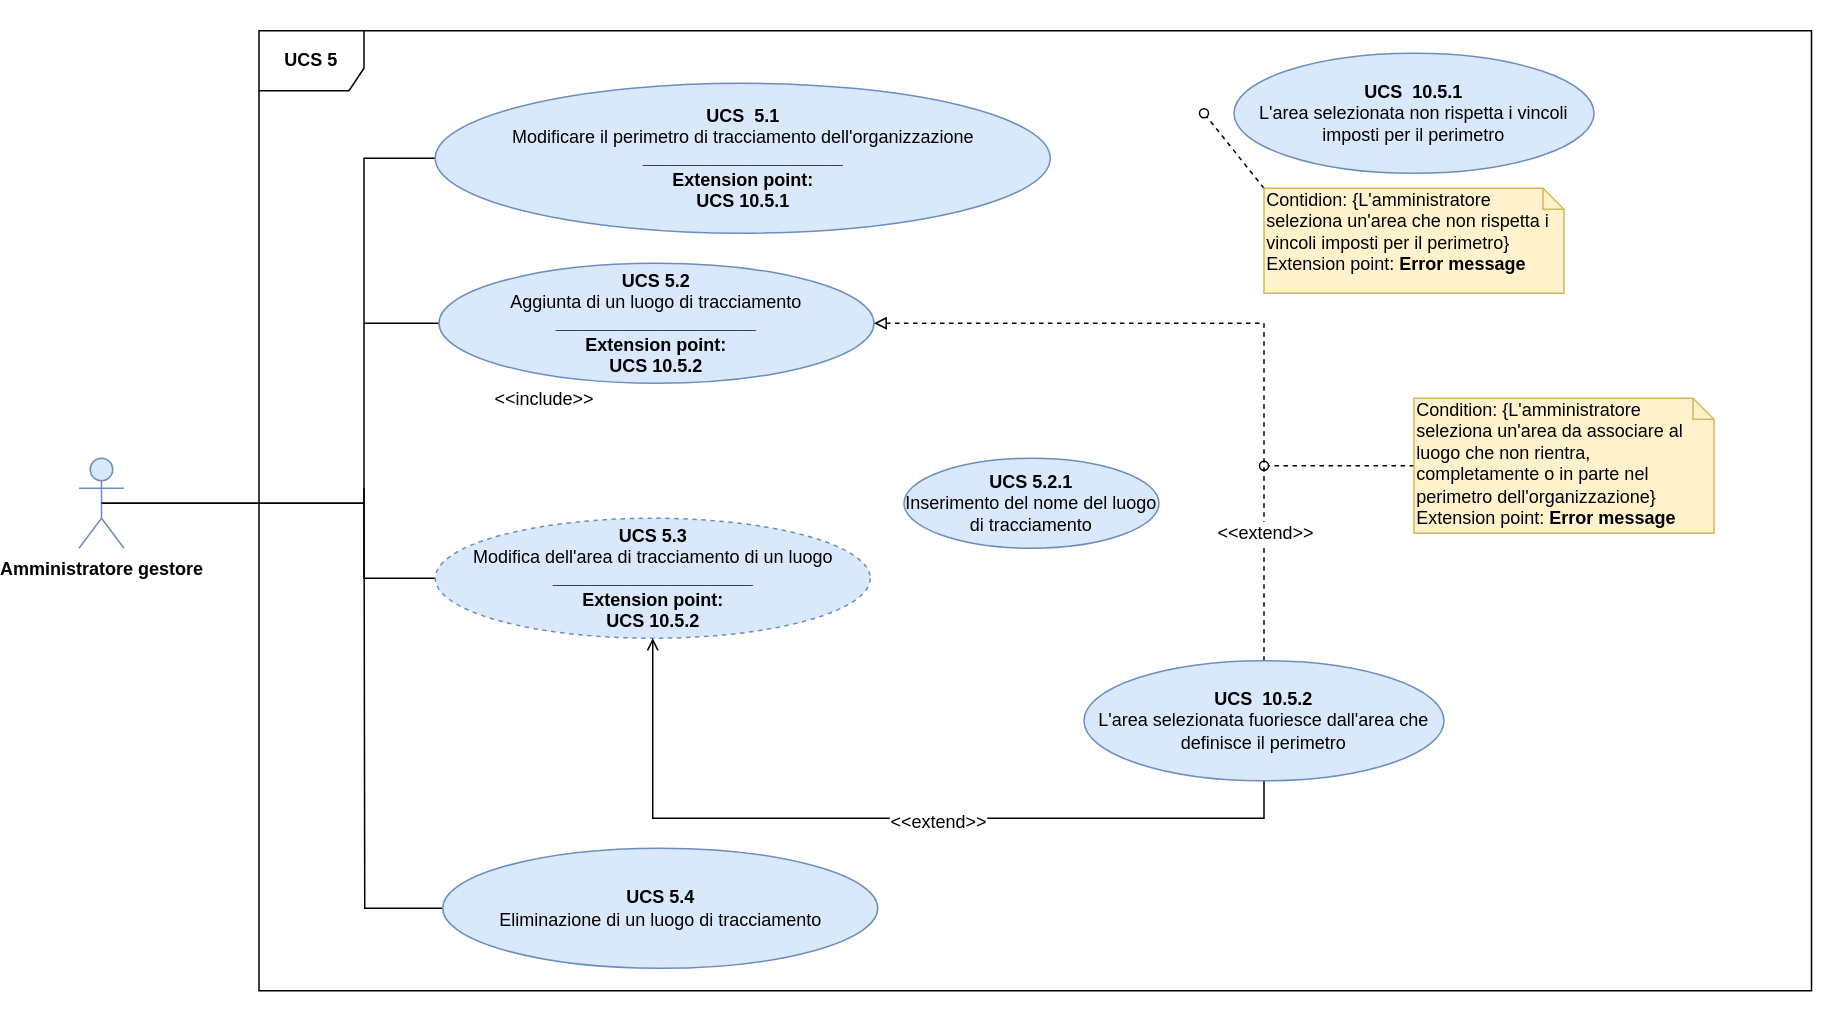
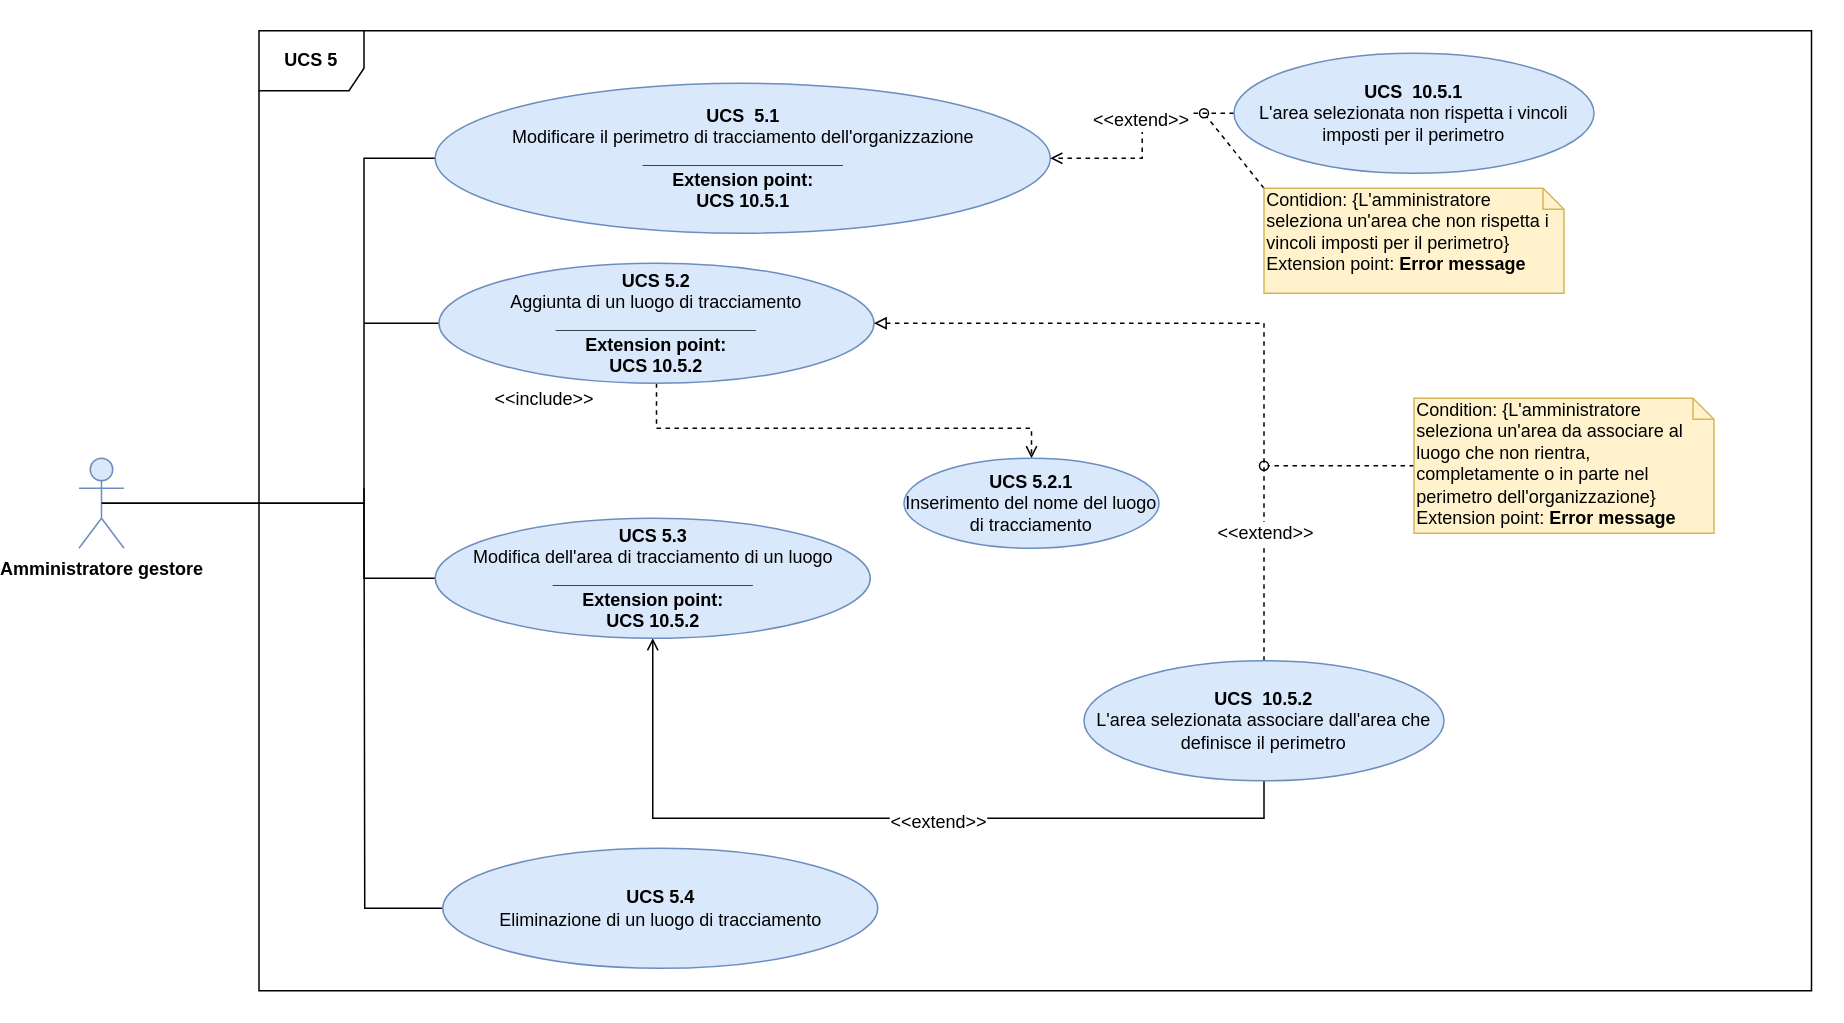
edge "UCS 10.5.1 L'area selezionata non rispetta i vincoli imposti per il perimetro" -> "UCS 5.1 Modificare il perimetro di tracciamento dell'organizzazione ____________________ Extension point: UCS 10.5.1": added, label "<<extend>>"
edge "UCS 5.2 Aggiunta di un luogo di tracciamento ____________________ Extension point: UCS 10.5.2" -> "UCS 5.2.1 Inserimento del nome del luogo di tracciamento": added
node "UCS 5.3 Modifica dell'area di tracciamento di un luogo ____________________ Extension point: UCS 10.5.2": style dashed -> solid
node "UCS 10.5.2 L'area selezionata fuoriesce dall'area che definisce il perimetro": label "UCS 10.5.2 L'area selezionata fuoriesce dall'area che definisce il perimetro" -> "UCS 10.5.2 L'area selezionata associare dall'area che definisce il perimetro"
